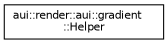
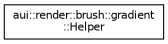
node "aui::render::aui::gradient ::Helper": label "aui::render::aui::gradient ::Helper" -> "aui::render::brush::gradient ::Helper"
